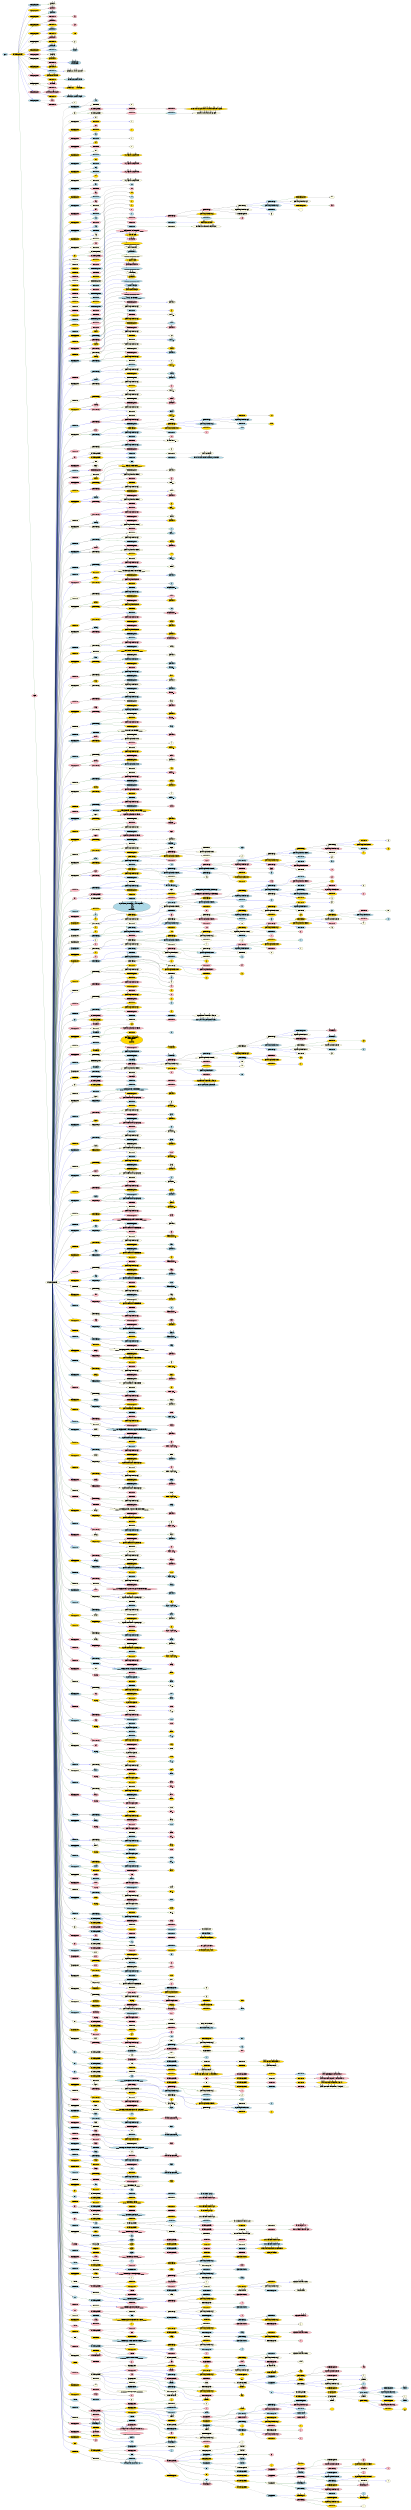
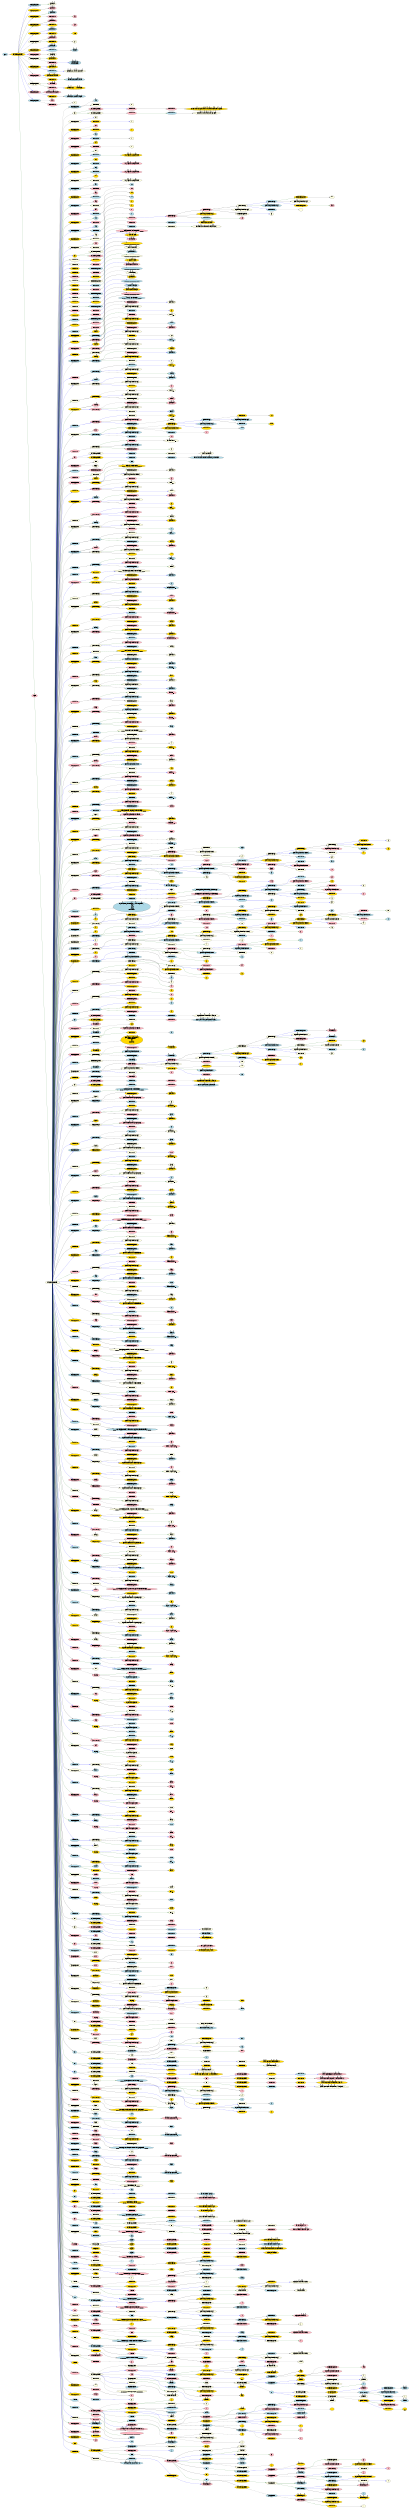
node "Relacionales condicion D:": label "Relacionales condicion D:" -> "Mal condicion D:"
